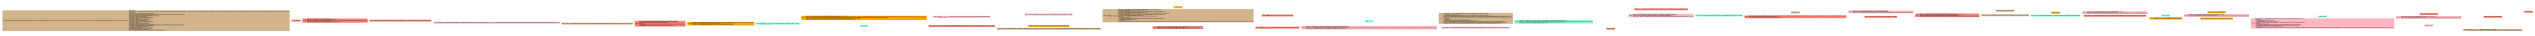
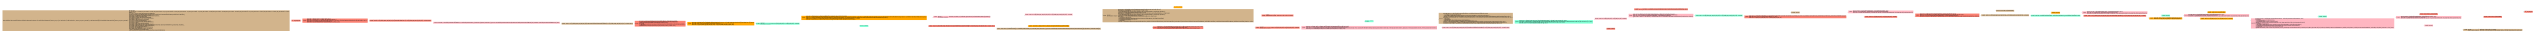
node "80: 0x0074": added
